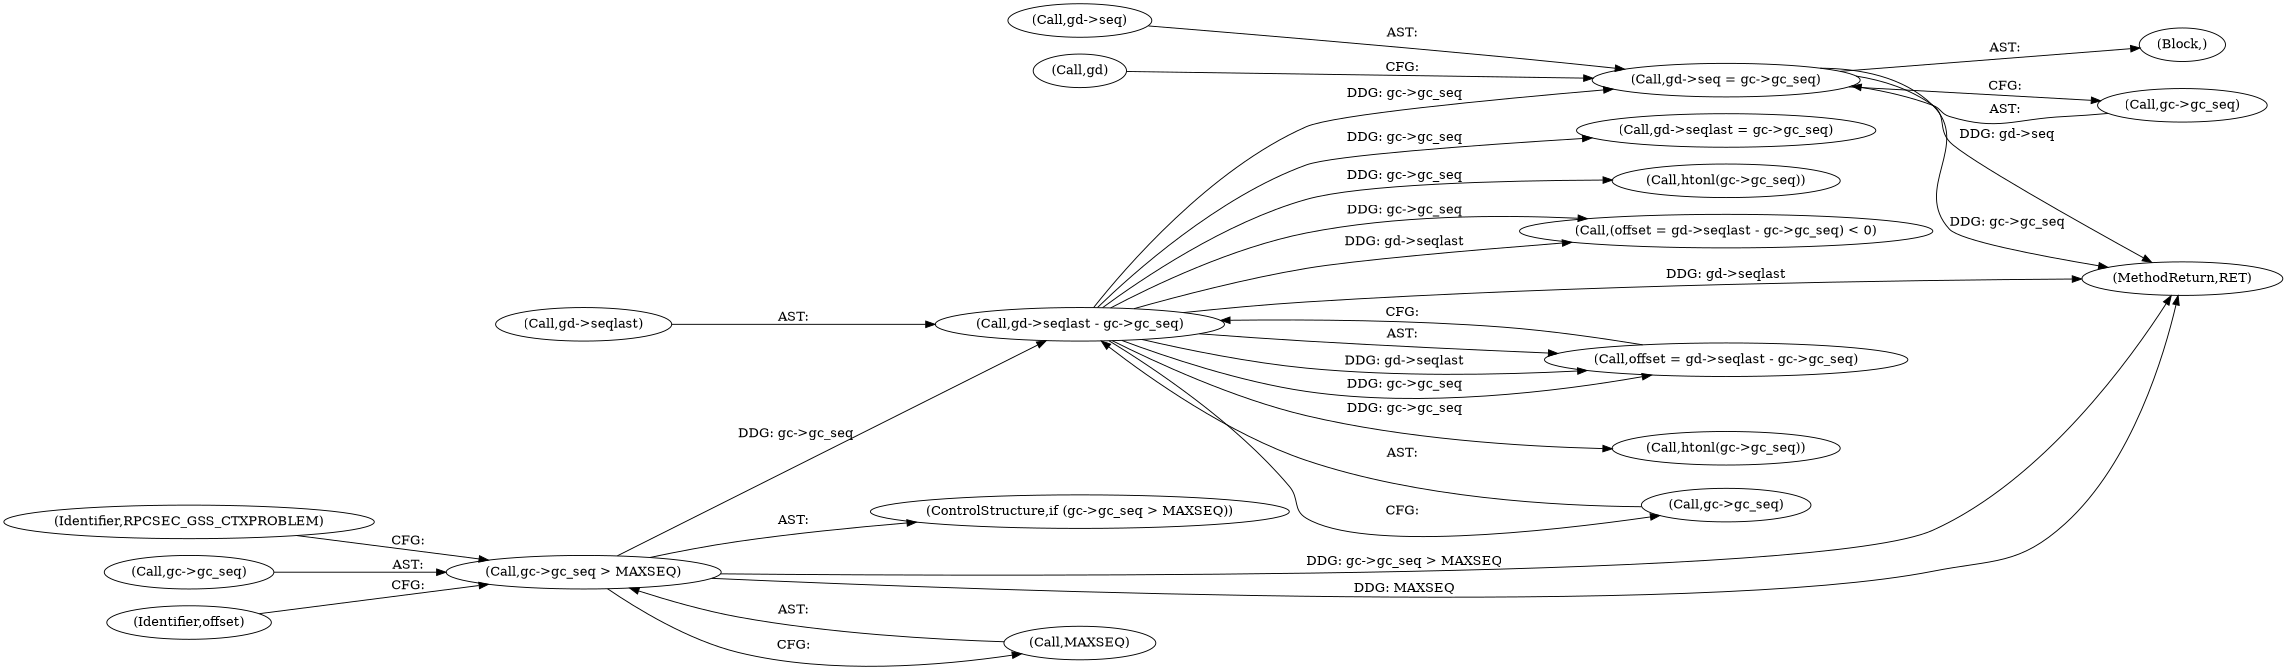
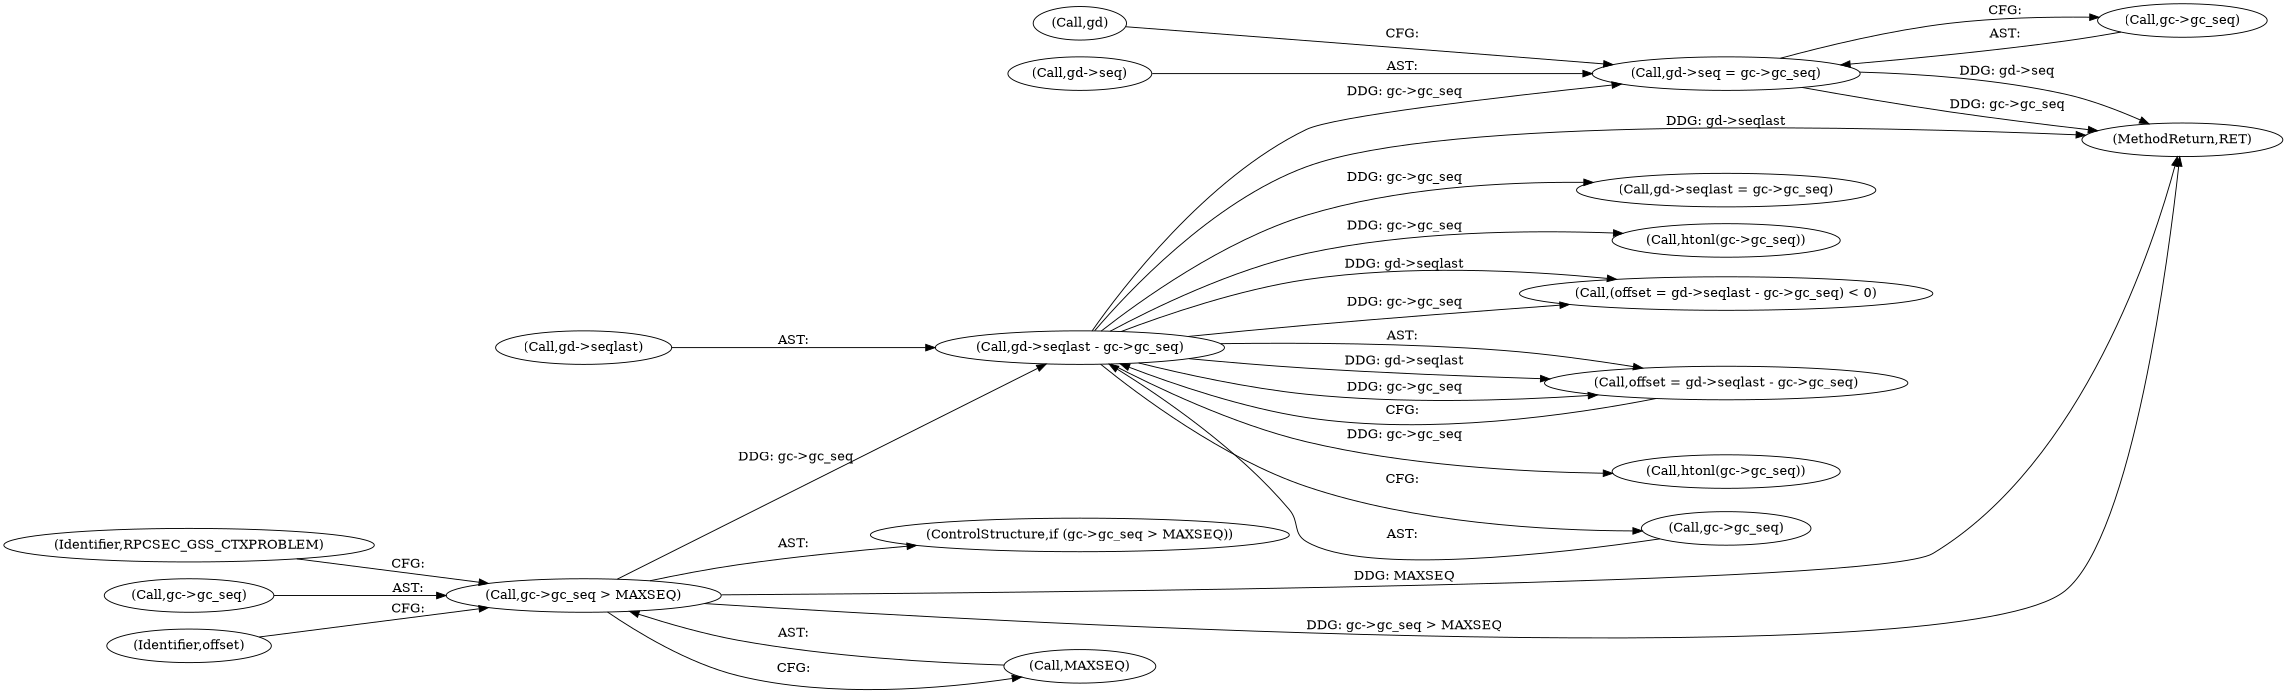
node "(Block,)": removed
